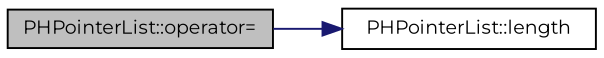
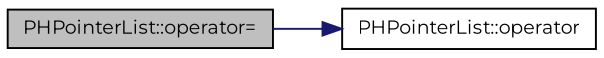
node "PHPointerList::length": label "PHPointerList::length" -> "PHPointerList::operator"
